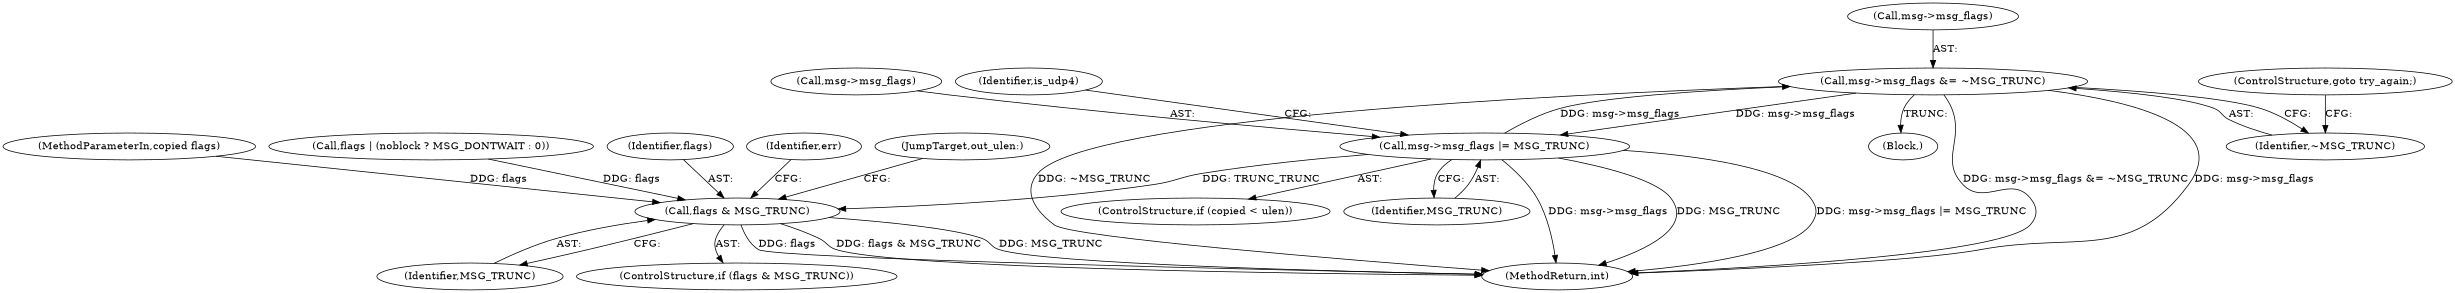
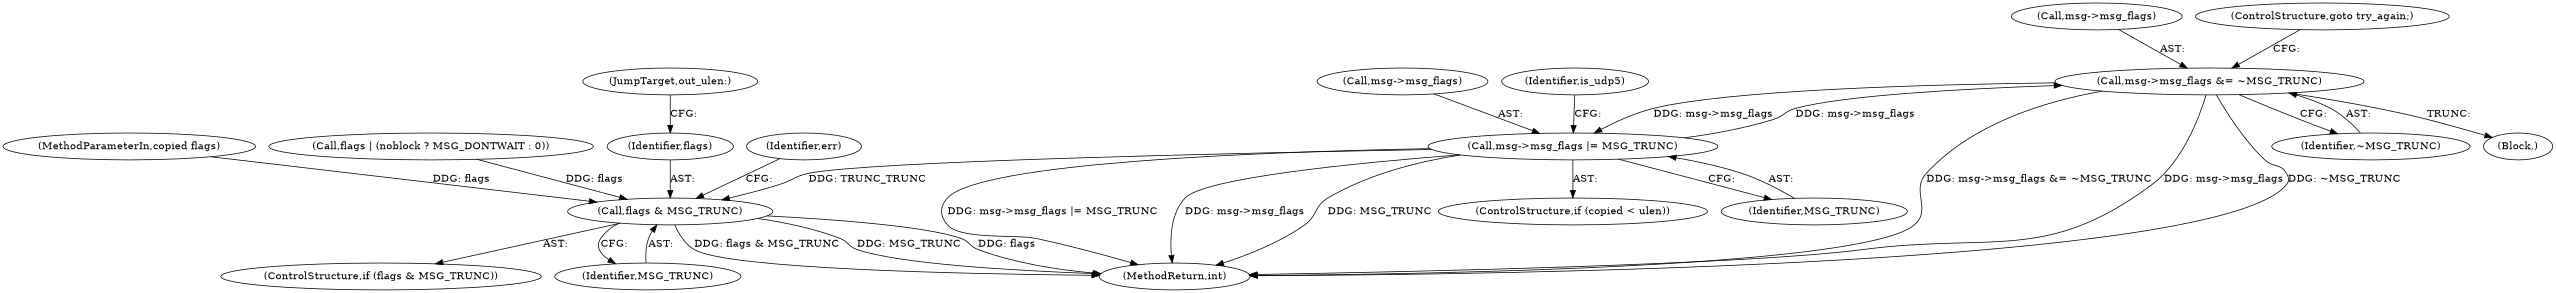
node "(Identifier,is_udp4)": label "(Identifier,is_udp4)" -> "(Identifier,is_udp5)"
edge "(ControlStructure,goto try_again;)" -> "(Identifier,~MSG_TRUNC)": now "(ControlStructure,goto try_again;)" -> "(Call,msg->msg_flags &= ~MSG_TRUNC)"
edge "(JumpTarget,out_ulen:)" -> "(Call,flags & MSG_TRUNC)": now "(JumpTarget,out_ulen:)" -> "(Identifier,flags)"
